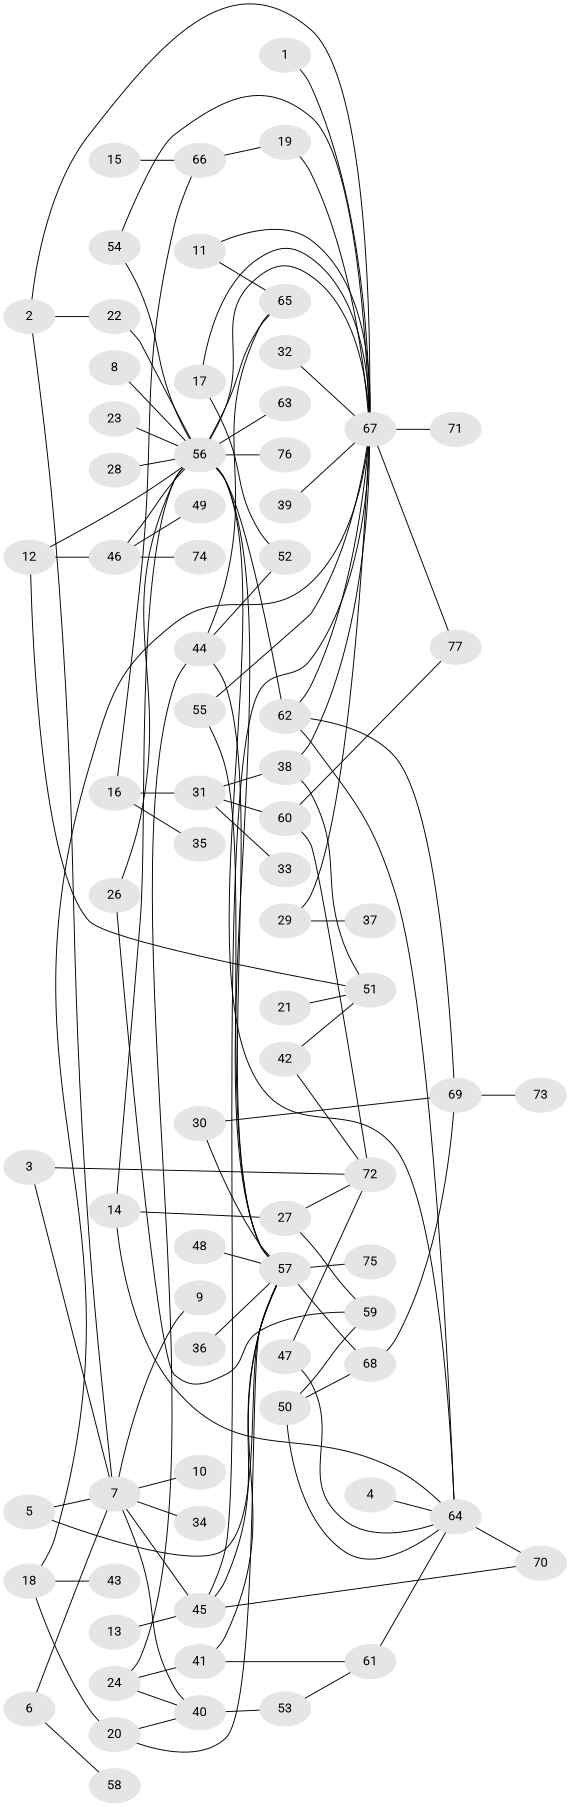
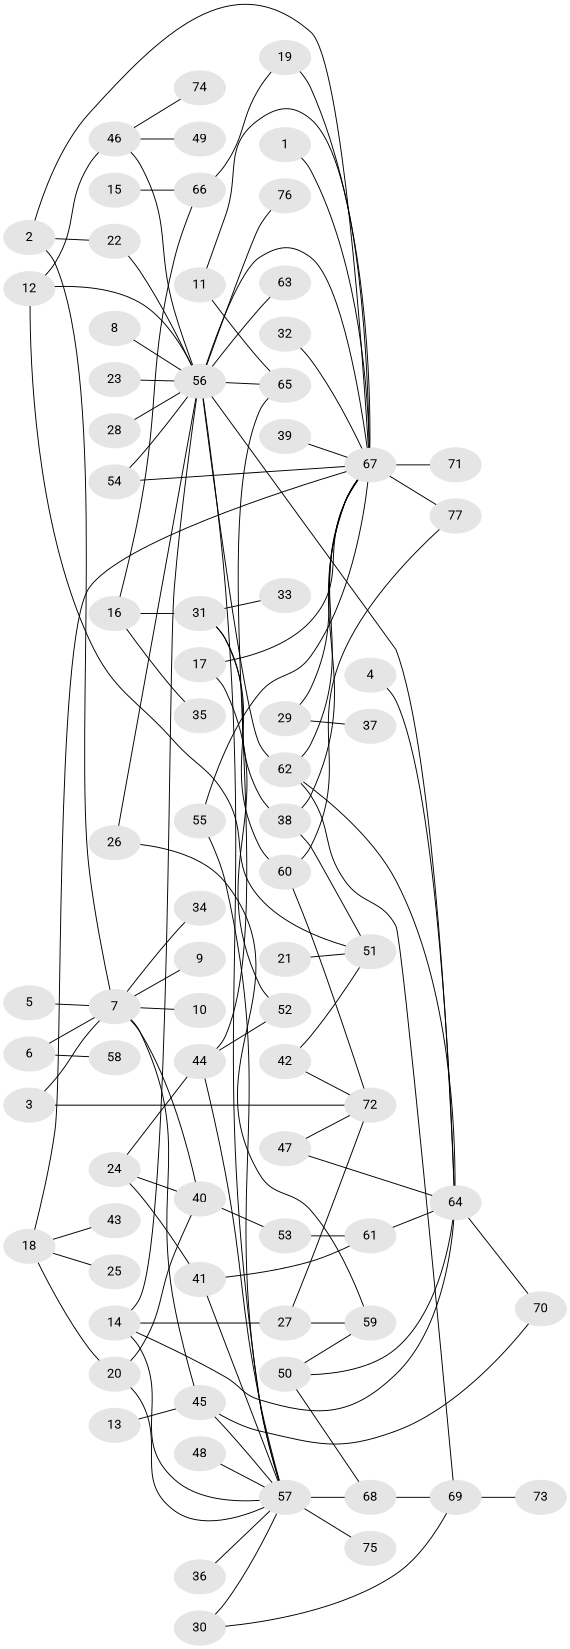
edge "67" -- "45": removed
node "25": added
edge "57" -- "5": now "57" -- "14"
